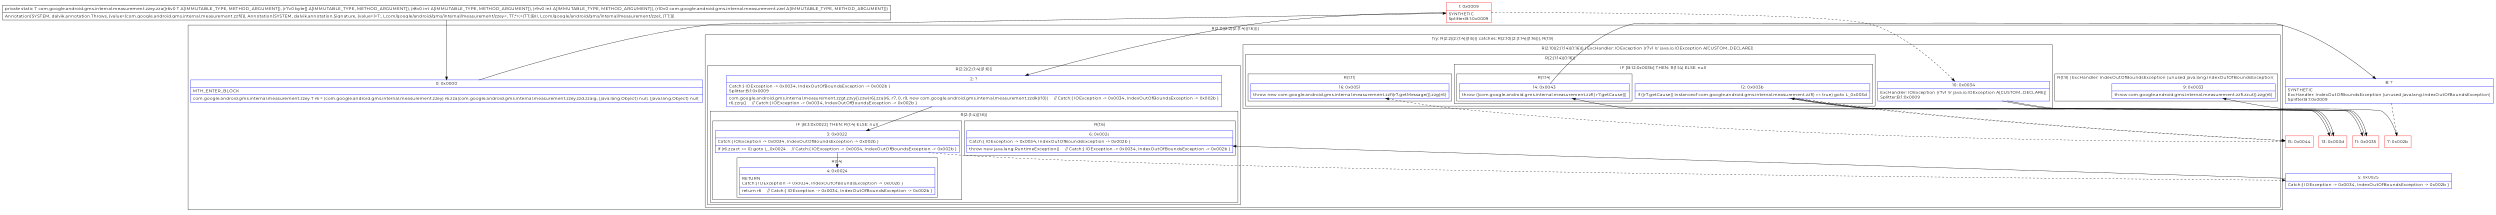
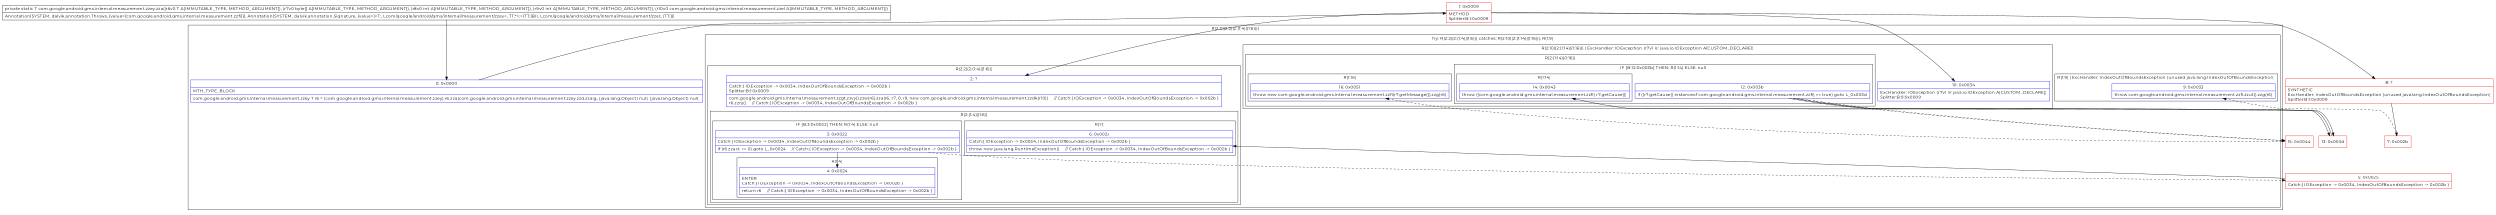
node "1: 0x0009": text "SYNTHETIC" -> "METHOD"
edge "1: 0x0009" -> "10: 0x0034": style dashed -> solid
edge "14: 0x0043" -> "8: ?": now "1: 0x0009" -> "8: ?"
cluster "R(1:11)": label "R(1:11)" -> "R(1:16)"
node "0: 0x0000": text "MTH_ENTER_BLOCK" -> "MTH_TYPE_BLOCK"
node "8: ?": color blue -> red
node "10: 0x0034": text "Splitter:B:1:0x0009" -> "Splitter:B:9:0x0009"
edge "7: 0x002b" -> "9: 0x0033": style solid -> dashed
edge "2: ?" -> "3: 0x0022": removed
edge "8: ?" -> "7: 0x002b": style dashed -> solid
cluster "R(1:6)": label "R(1:6)" -> "R(1:1)"
node "11: 0x0035": removed
node "4: 0x0024": text "RETURN" -> "ENTER"
node "5: 0x0025": color blue -> red
